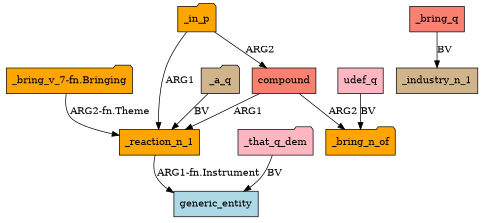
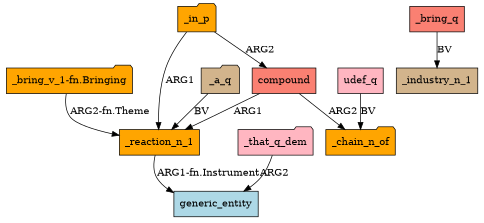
node "_bring_v_7-fn.Bringing": label "_bring_v_7-fn.Bringing" -> "_bring_v_1-fn.Bringing"
node "_bring_n_of": label "_bring_n_of" -> "_chain_n_of"
edge "_that_q_dem" -> "generic_entity": label "BV" -> "ARG2"
